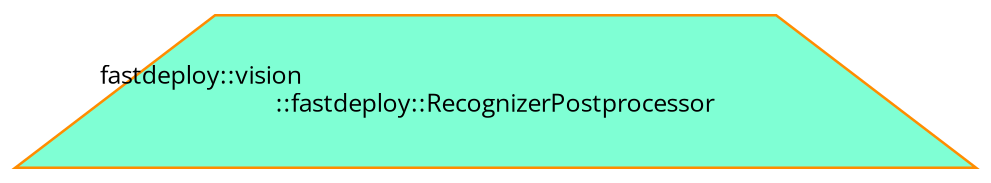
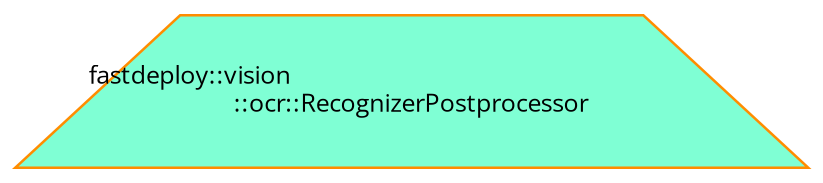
node "fastdeploy::vision ::fastdeploy::RecognizerPostprocessor": label "fastdeploy::vision ::fastdeploy::RecognizerPostprocessor" -> "fastdeploy::vision ::ocr::RecognizerPostprocessor"
